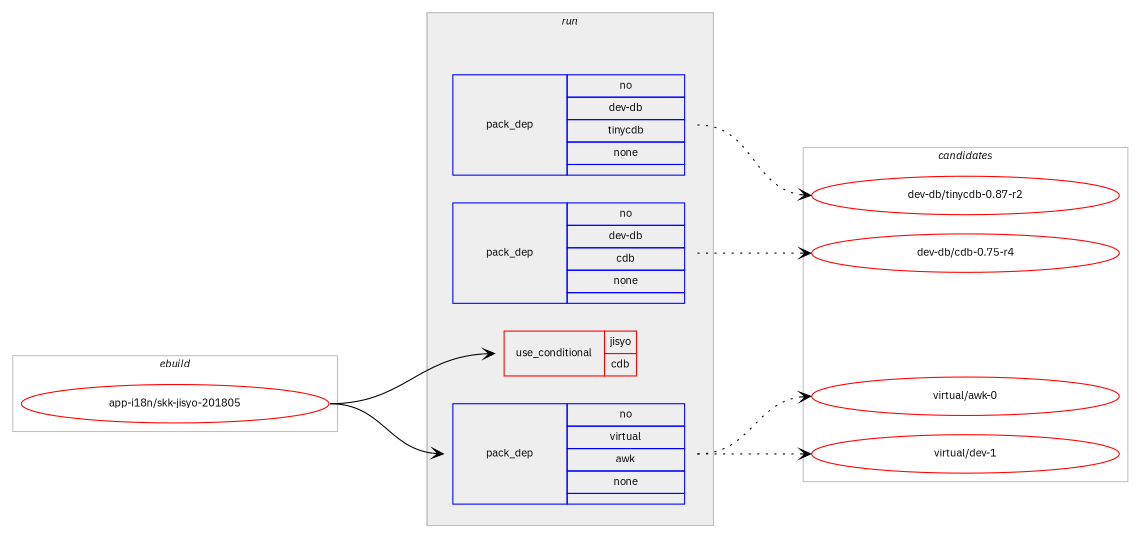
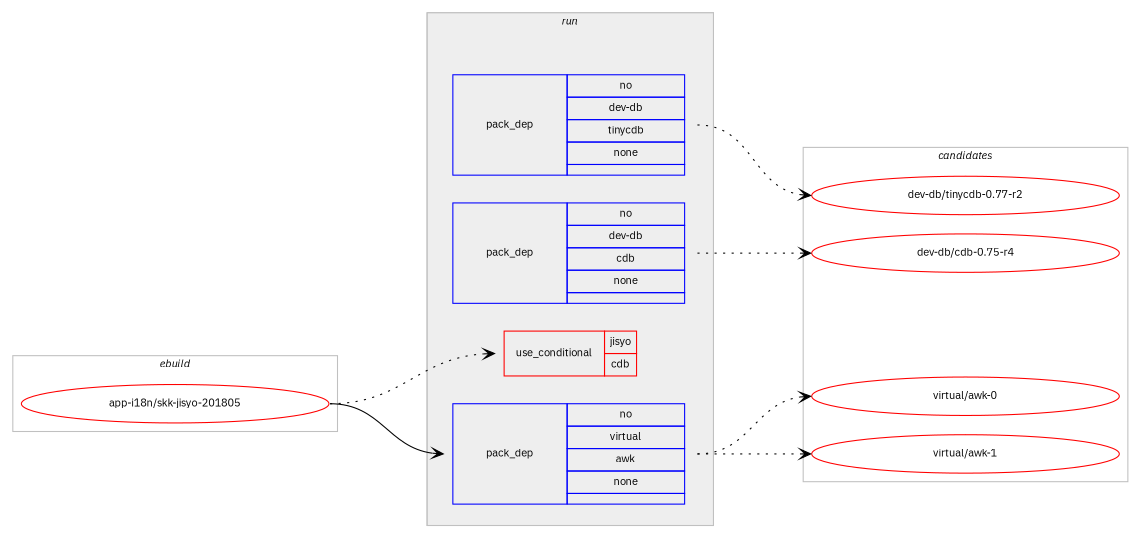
node "dev-db/tinycdb-0.87-r2": label "dev-db/tinycdb-0.87-r2" -> "dev-db/tinycdb-0.77-r2"
edge "app-i18n/skk-jisyo-201805" -> "use_conditional": style solid -> dotted
node "virtual/dev-1": label "virtual/dev-1" -> "virtual/awk-1"
